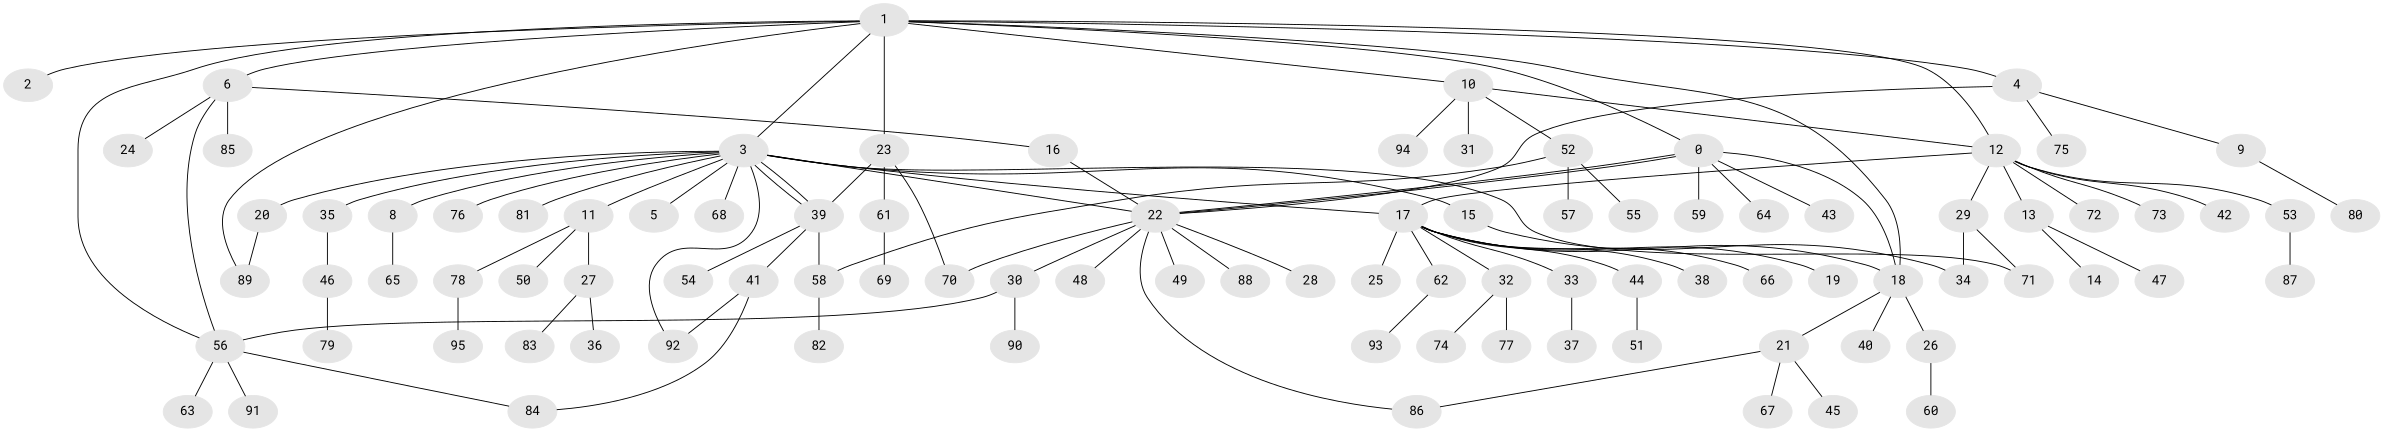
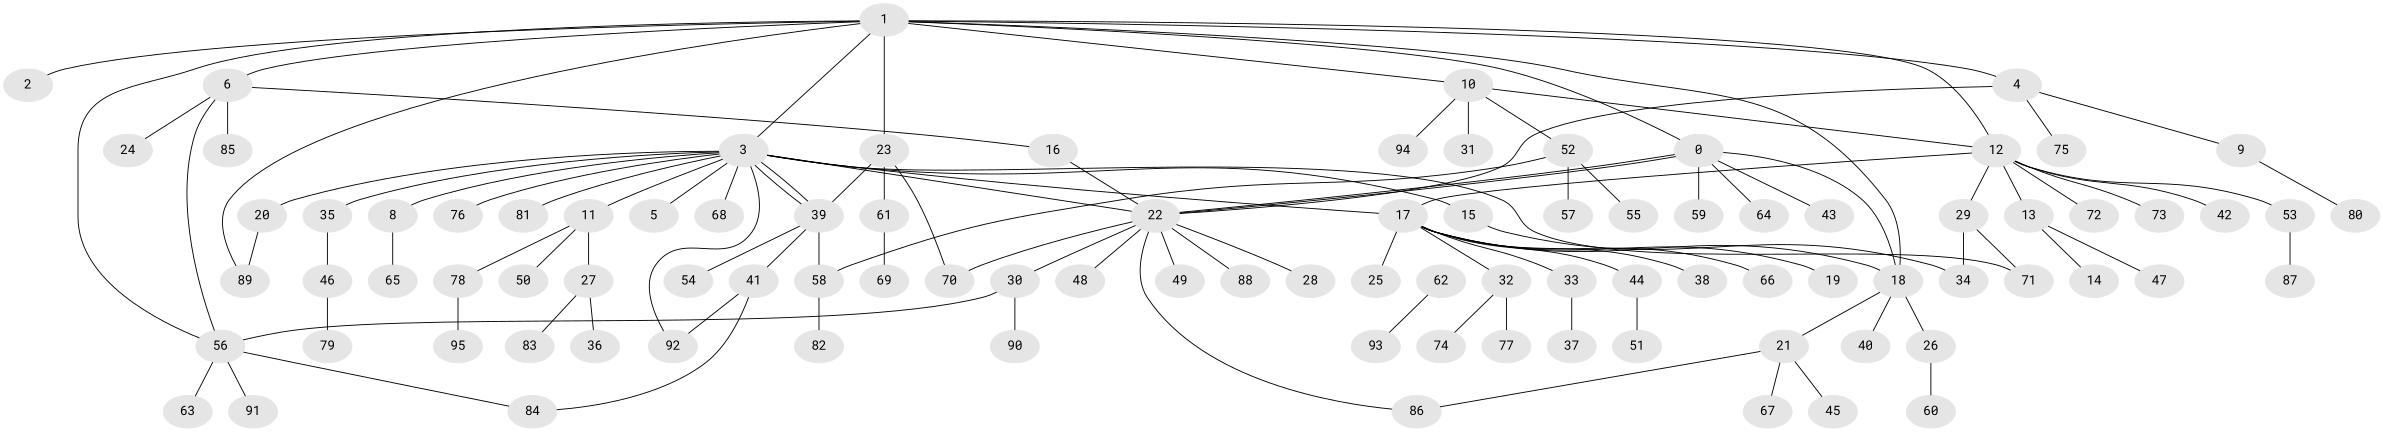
edge "17" -- "62": removed
